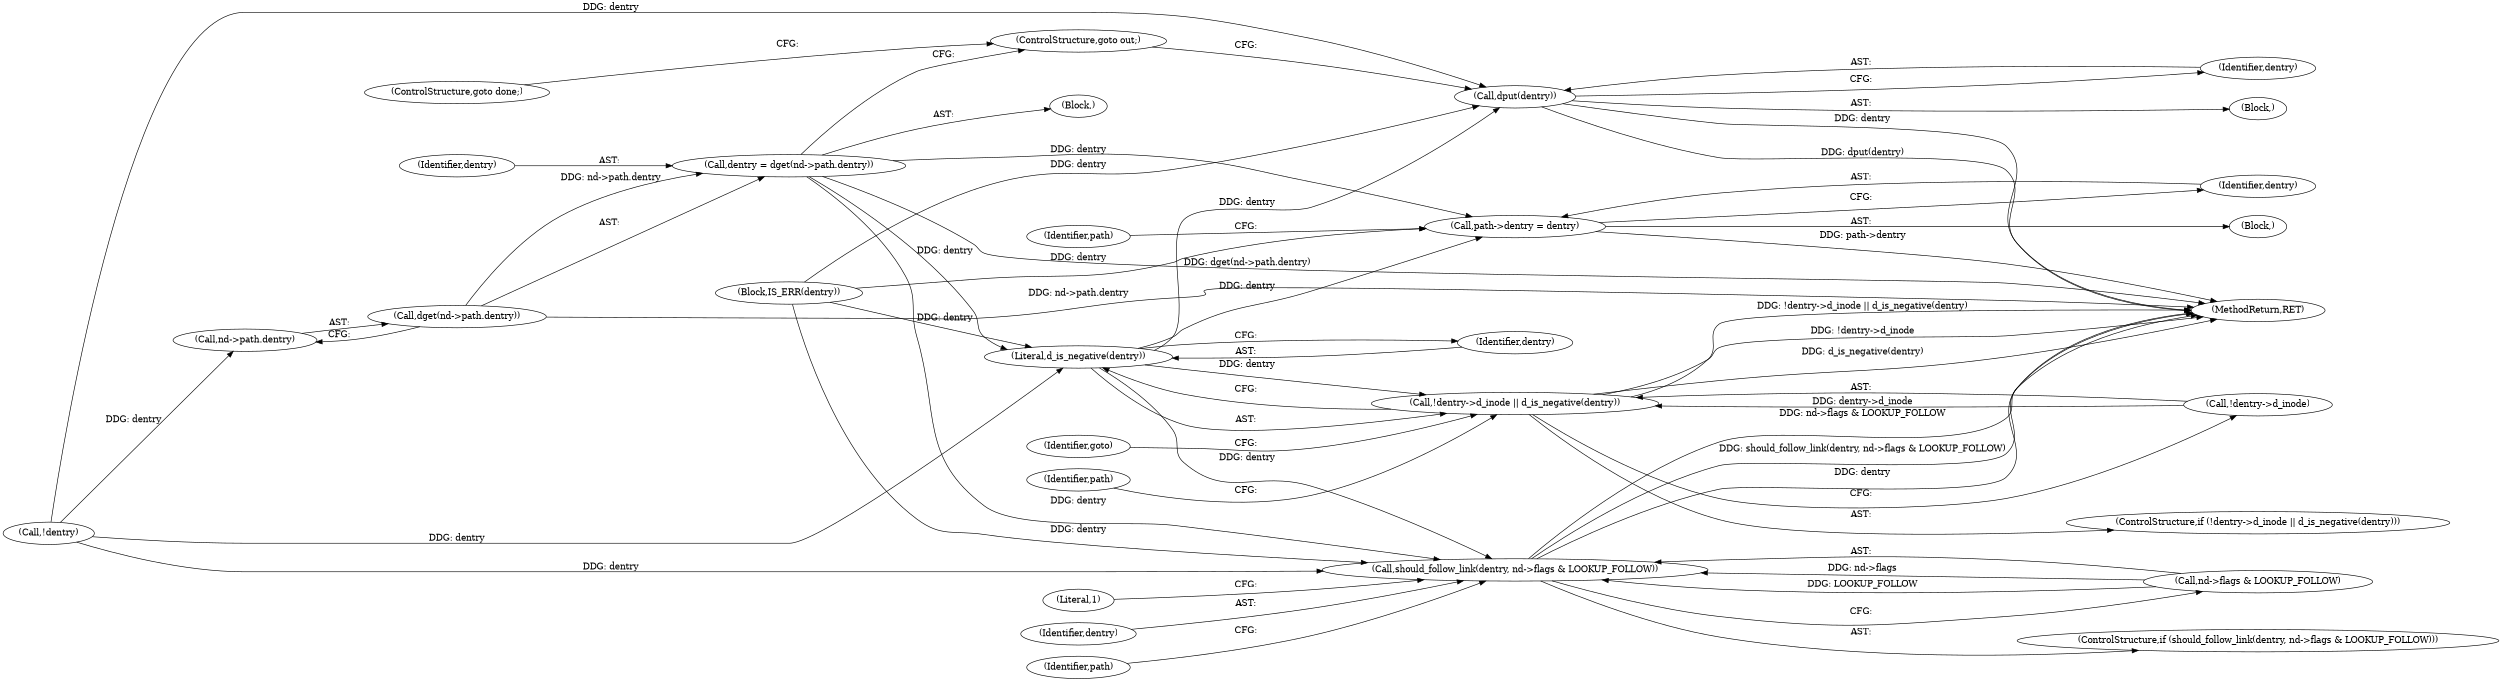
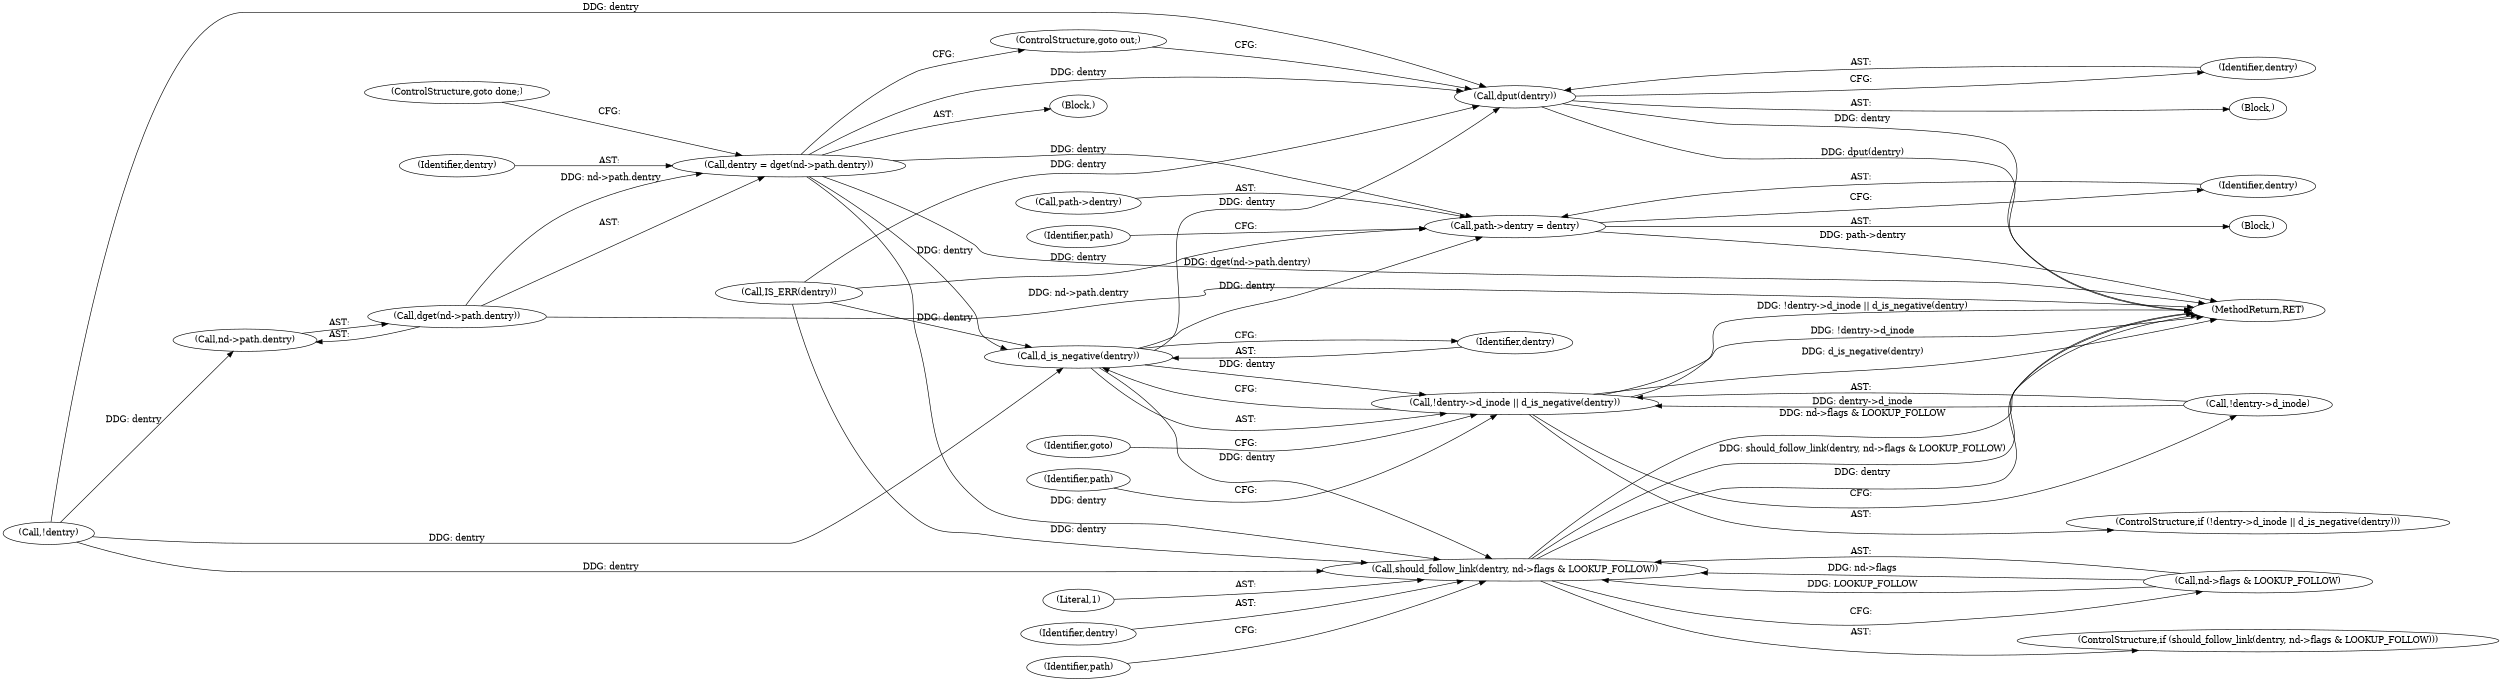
edge "(ControlStructure,goto done;)" -> "(ControlStructure,goto out;)": now "(ControlStructure,goto done;)" -> "(Call,dentry = dget(nd->path.dentry))"
edge "(Call,dentry = dget(nd->path.dentry))" -> "(Call,dput(dentry))": added, label "DDG: dentry"
node "(Call,path->dentry)": added
node "(Block,IS_ERR(dentry))": label "(Block,IS_ERR(dentry))" -> "(Call,IS_ERR(dentry))"
edge "(Call,dget(nd->path.dentry))" -> "(Call,nd->path.dentry)": label "CFG: " -> "AST: "
node "(Literal,d_is_negative(dentry))": label "(Literal,d_is_negative(dentry))" -> "(Call,d_is_negative(dentry))"
edge "(Literal,1)" -> "(Call,should_follow_link(dentry, nd->flags & LOOKUP_FOLLOW))": label "CFG: " -> "AST: "
